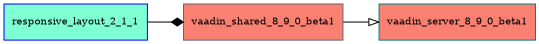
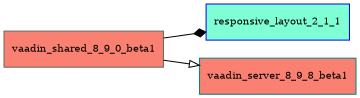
edge "responsive_layout_2_1_1" -> "vaadin_shared_8_9_0_beta1": reversed
node "vaadin_server_8_9_0_beta1": label "vaadin_server_8_9_0_beta1" -> "vaadin_server_8_9_8_beta1"
